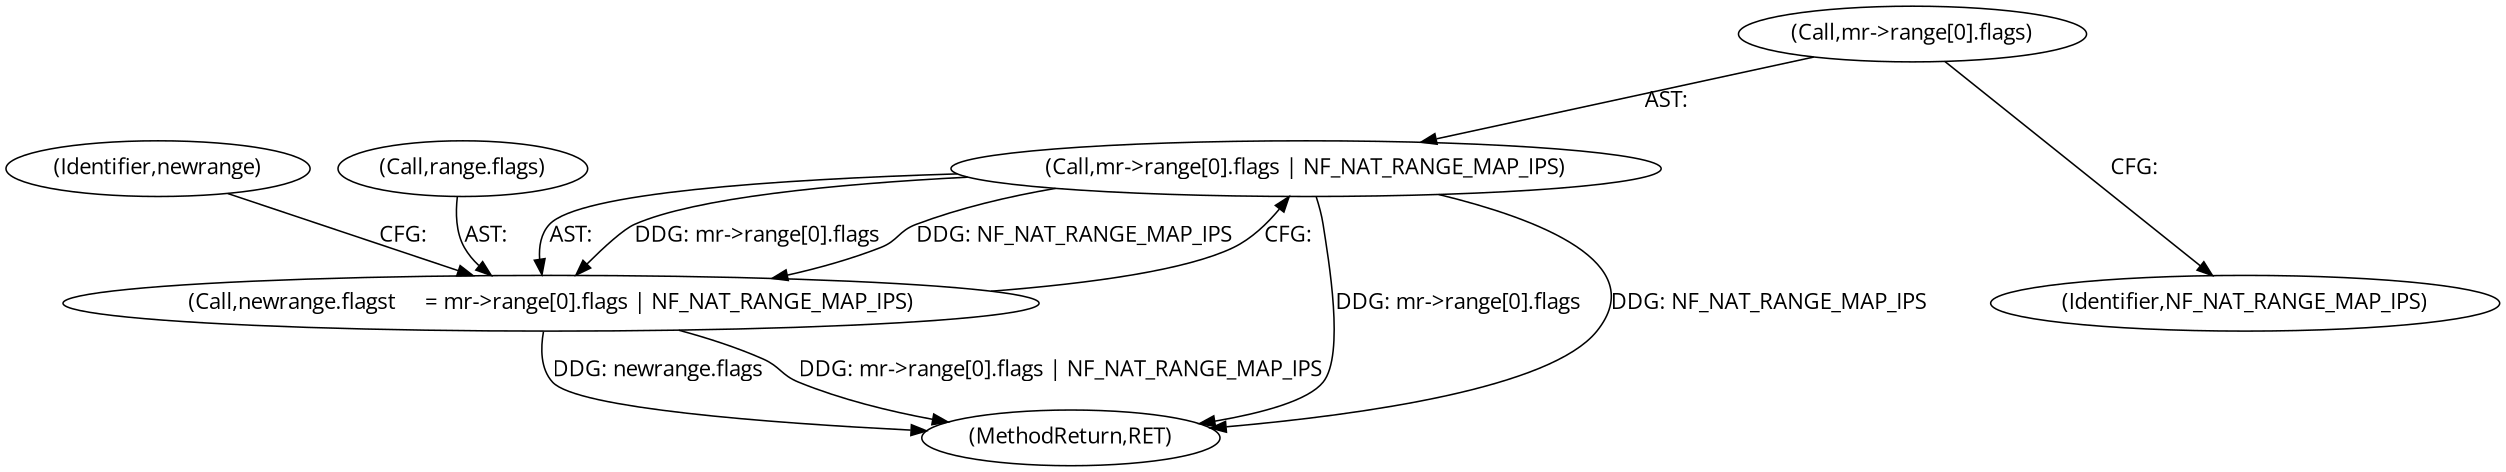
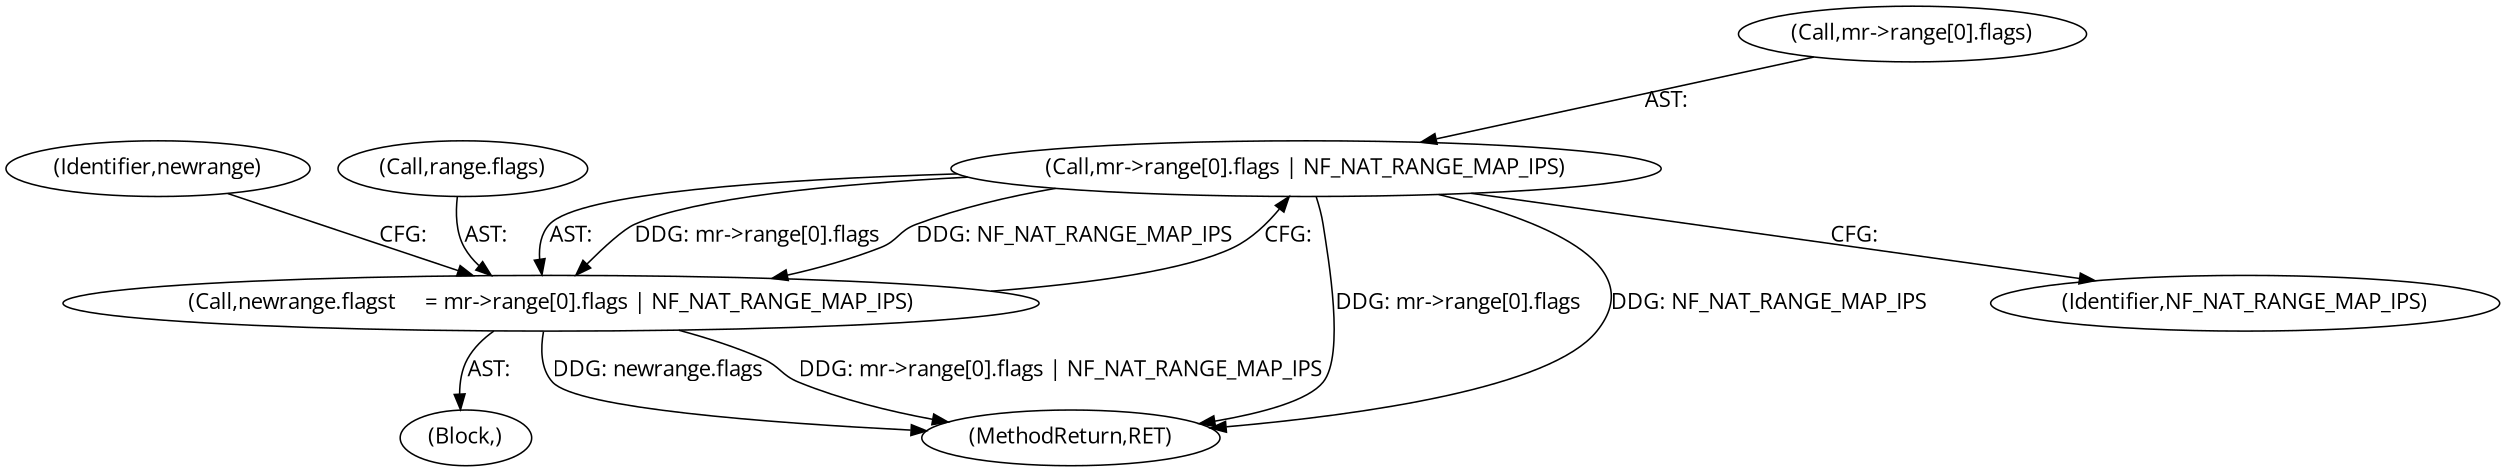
edge "(Call,mr->range[0].flags)" -> "(Identifier,NF_NAT_RANGE_MAP_IPS)": now "(Call,mr->range[0].flags | NF_NAT_RANGE_MAP_IPS)" -> "(Identifier,NF_NAT_RANGE_MAP_IPS)"
node "(Block,)": added
